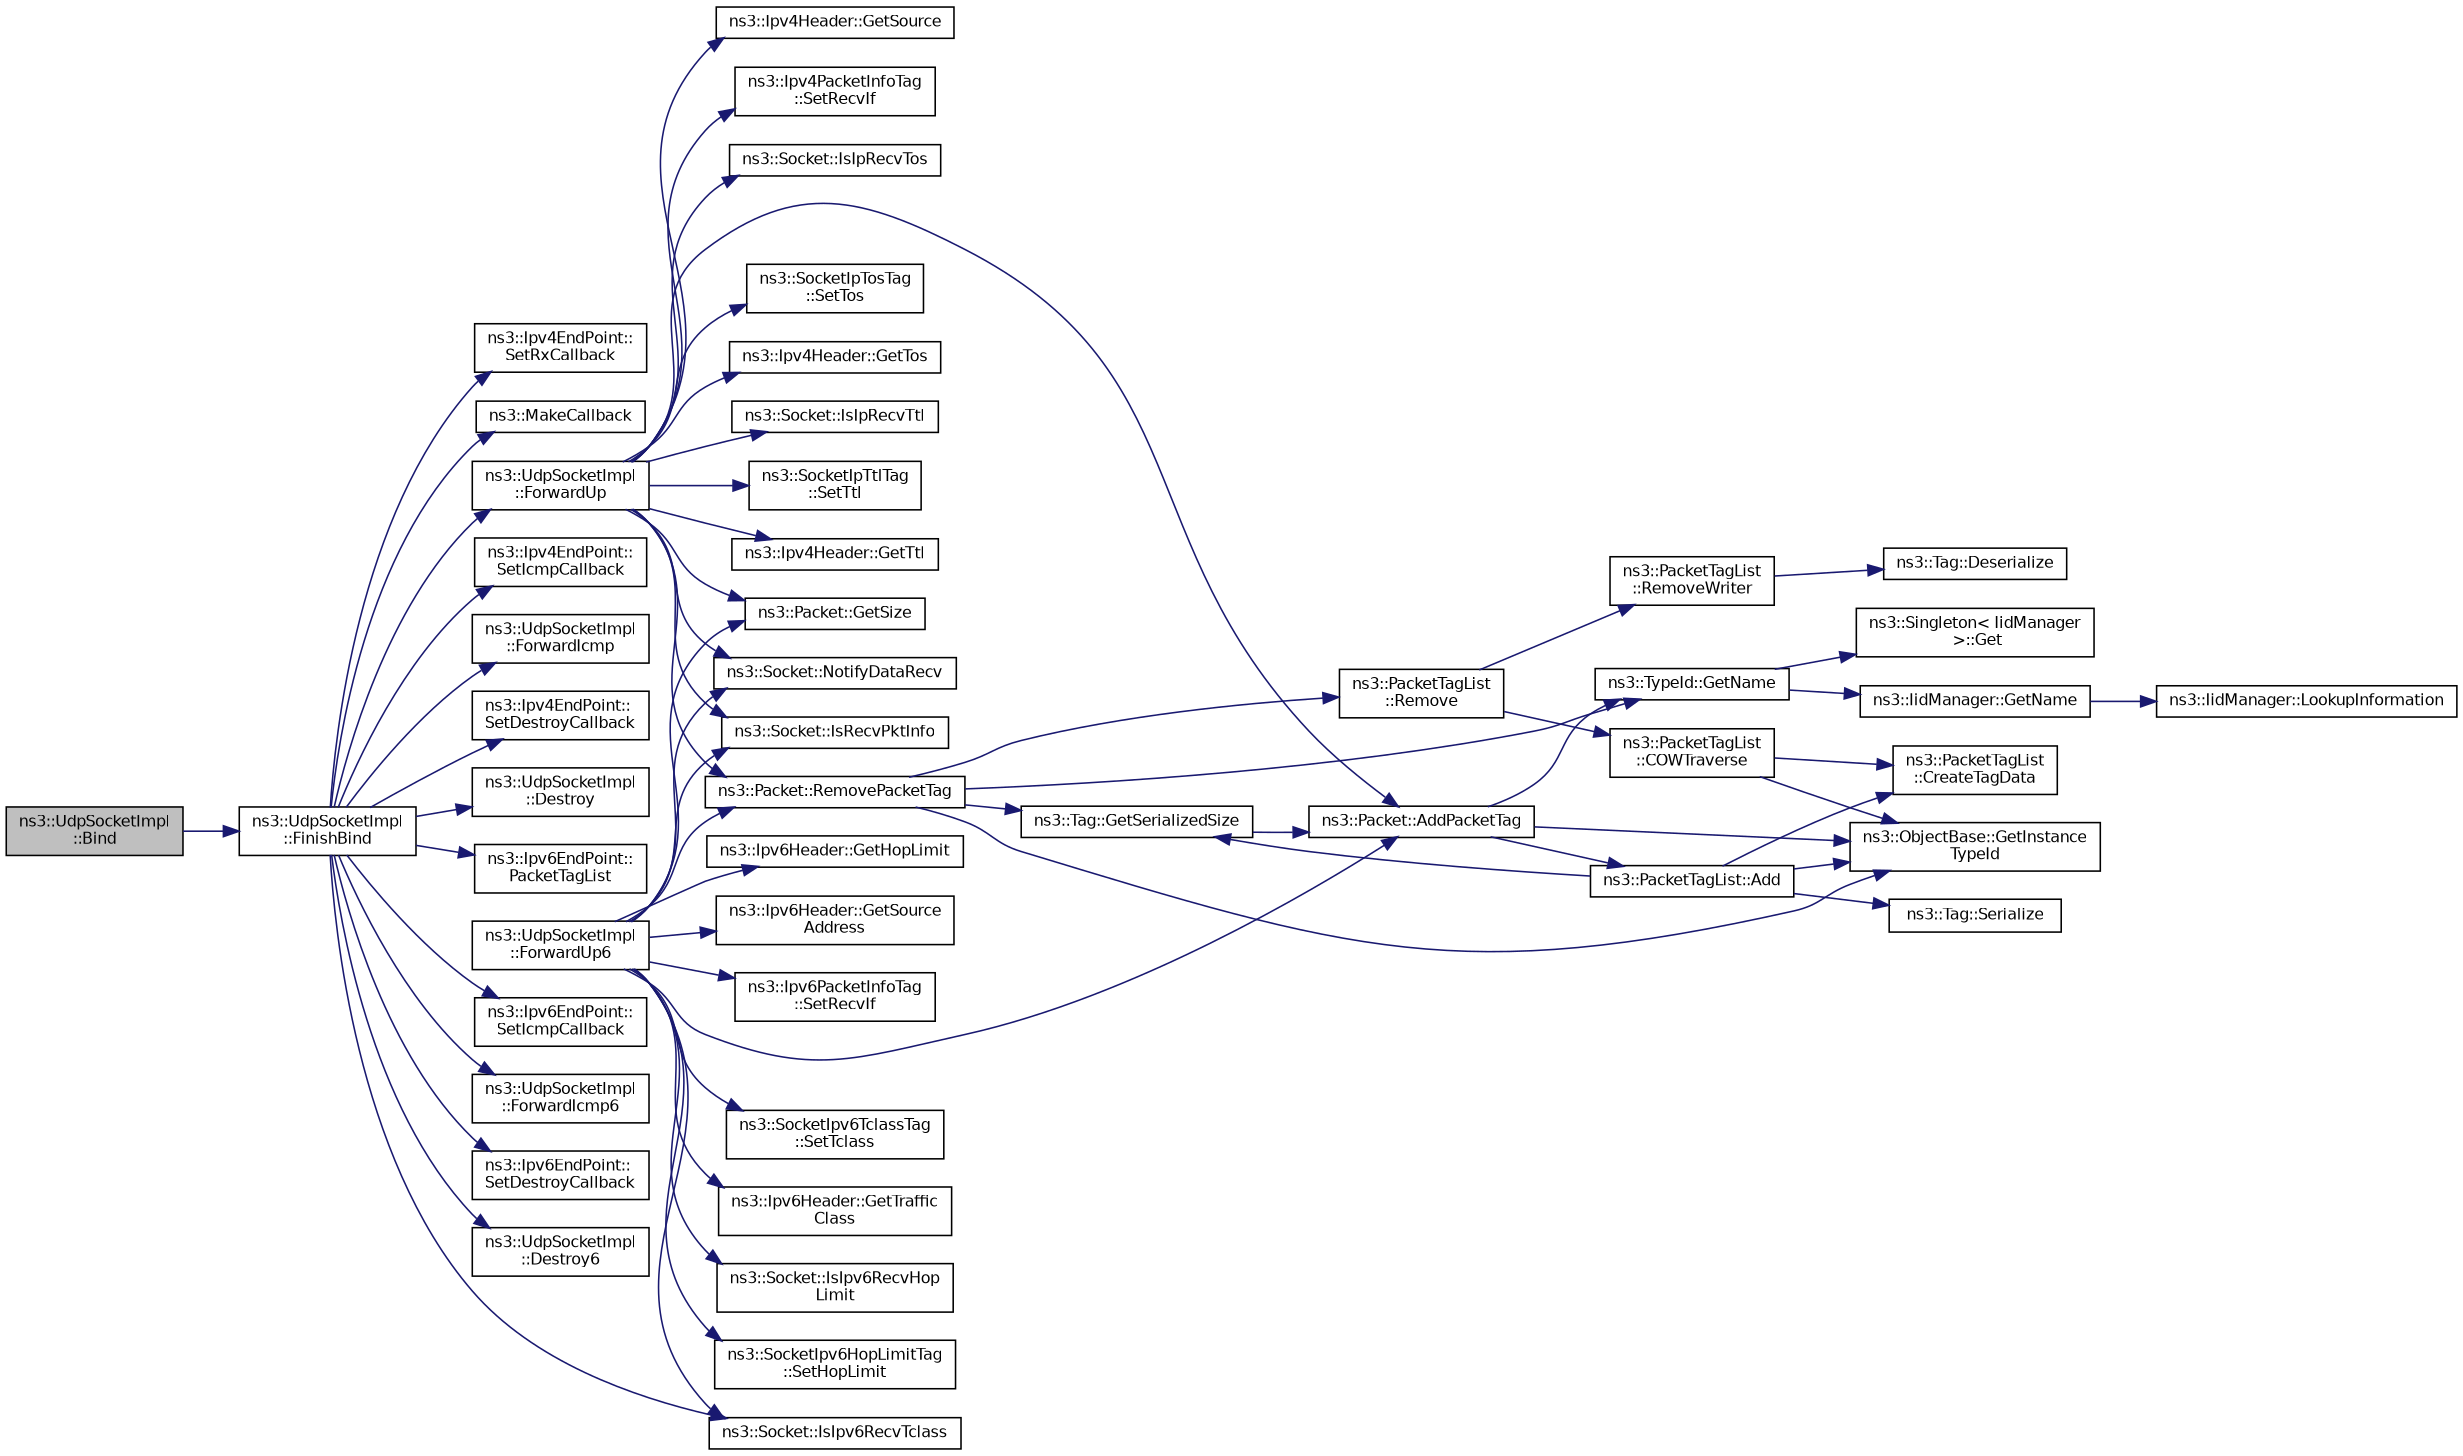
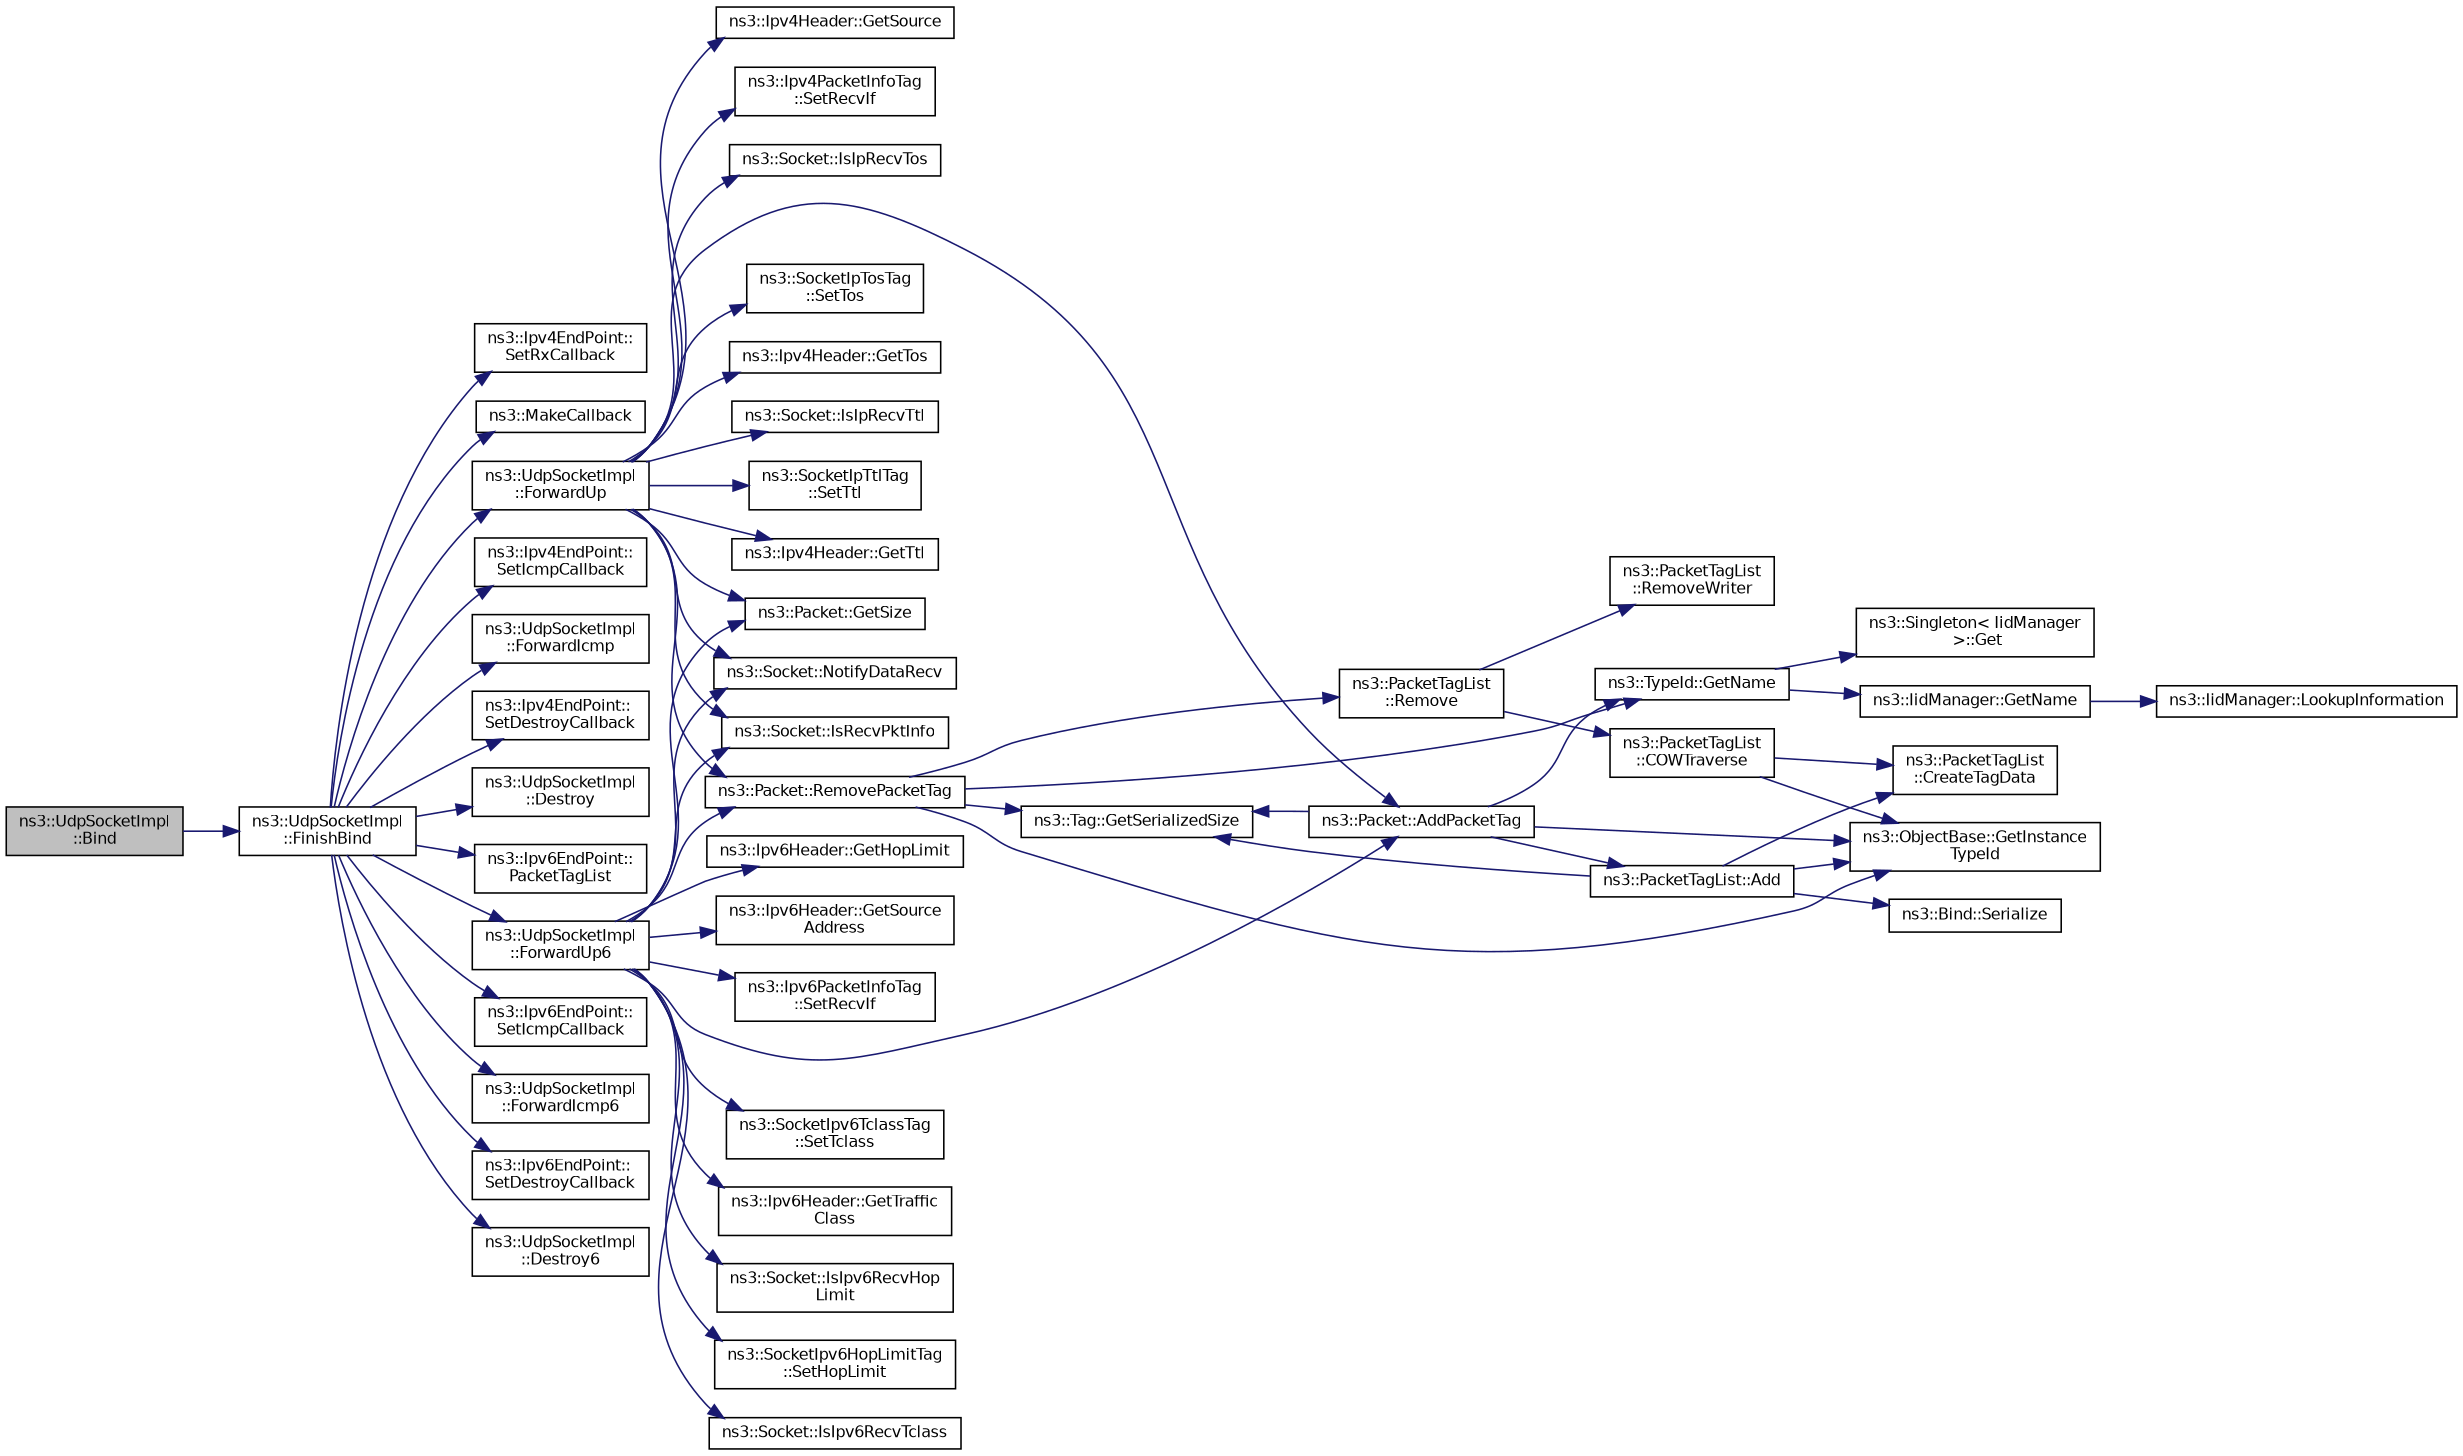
node "ns3::Tag::Deserialize": removed
edge "ns3::Tag::GetSerializedSize" -> "ns3::Packet::AddPacketTag": reversed
node "ns3::Tag::Serialize": label "ns3::Tag::Serialize" -> "ns3::Bind::Serialize"
edge "ns3::UdpSocketImpl ::FinishBind" -> "ns3::Socket::IsIpv6RecvTclass": now "ns3::UdpSocketImpl ::FinishBind" -> "ns3::UdpSocketImpl ::ForwardUp6"
